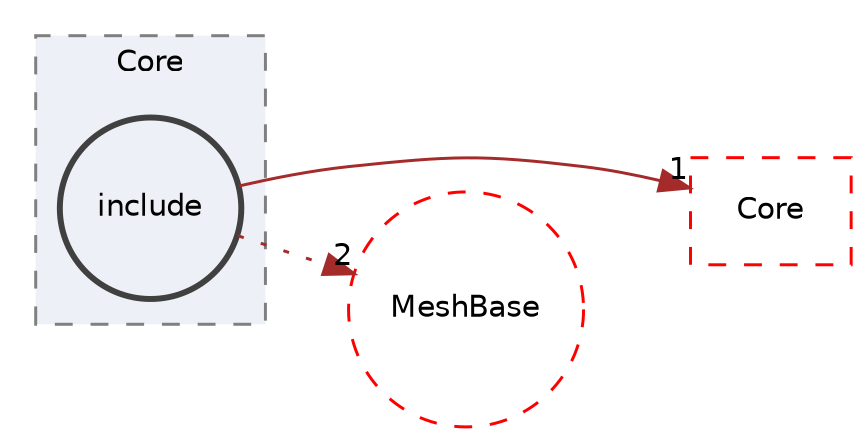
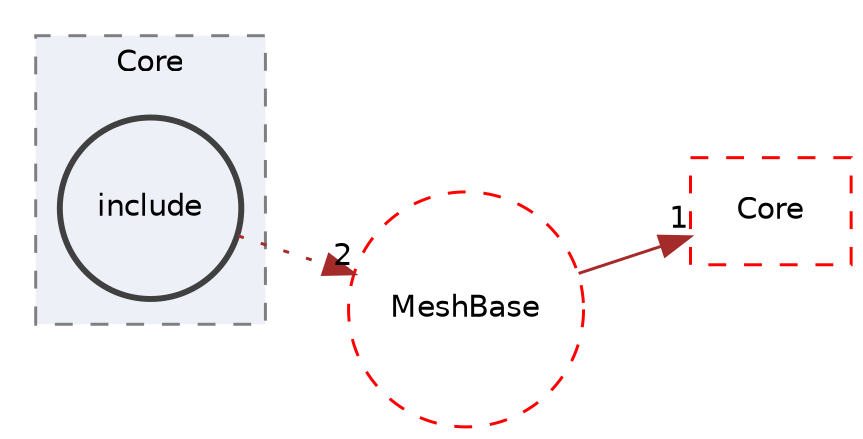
edge "include" -> "Core": now "MeshBase" -> "Core"
